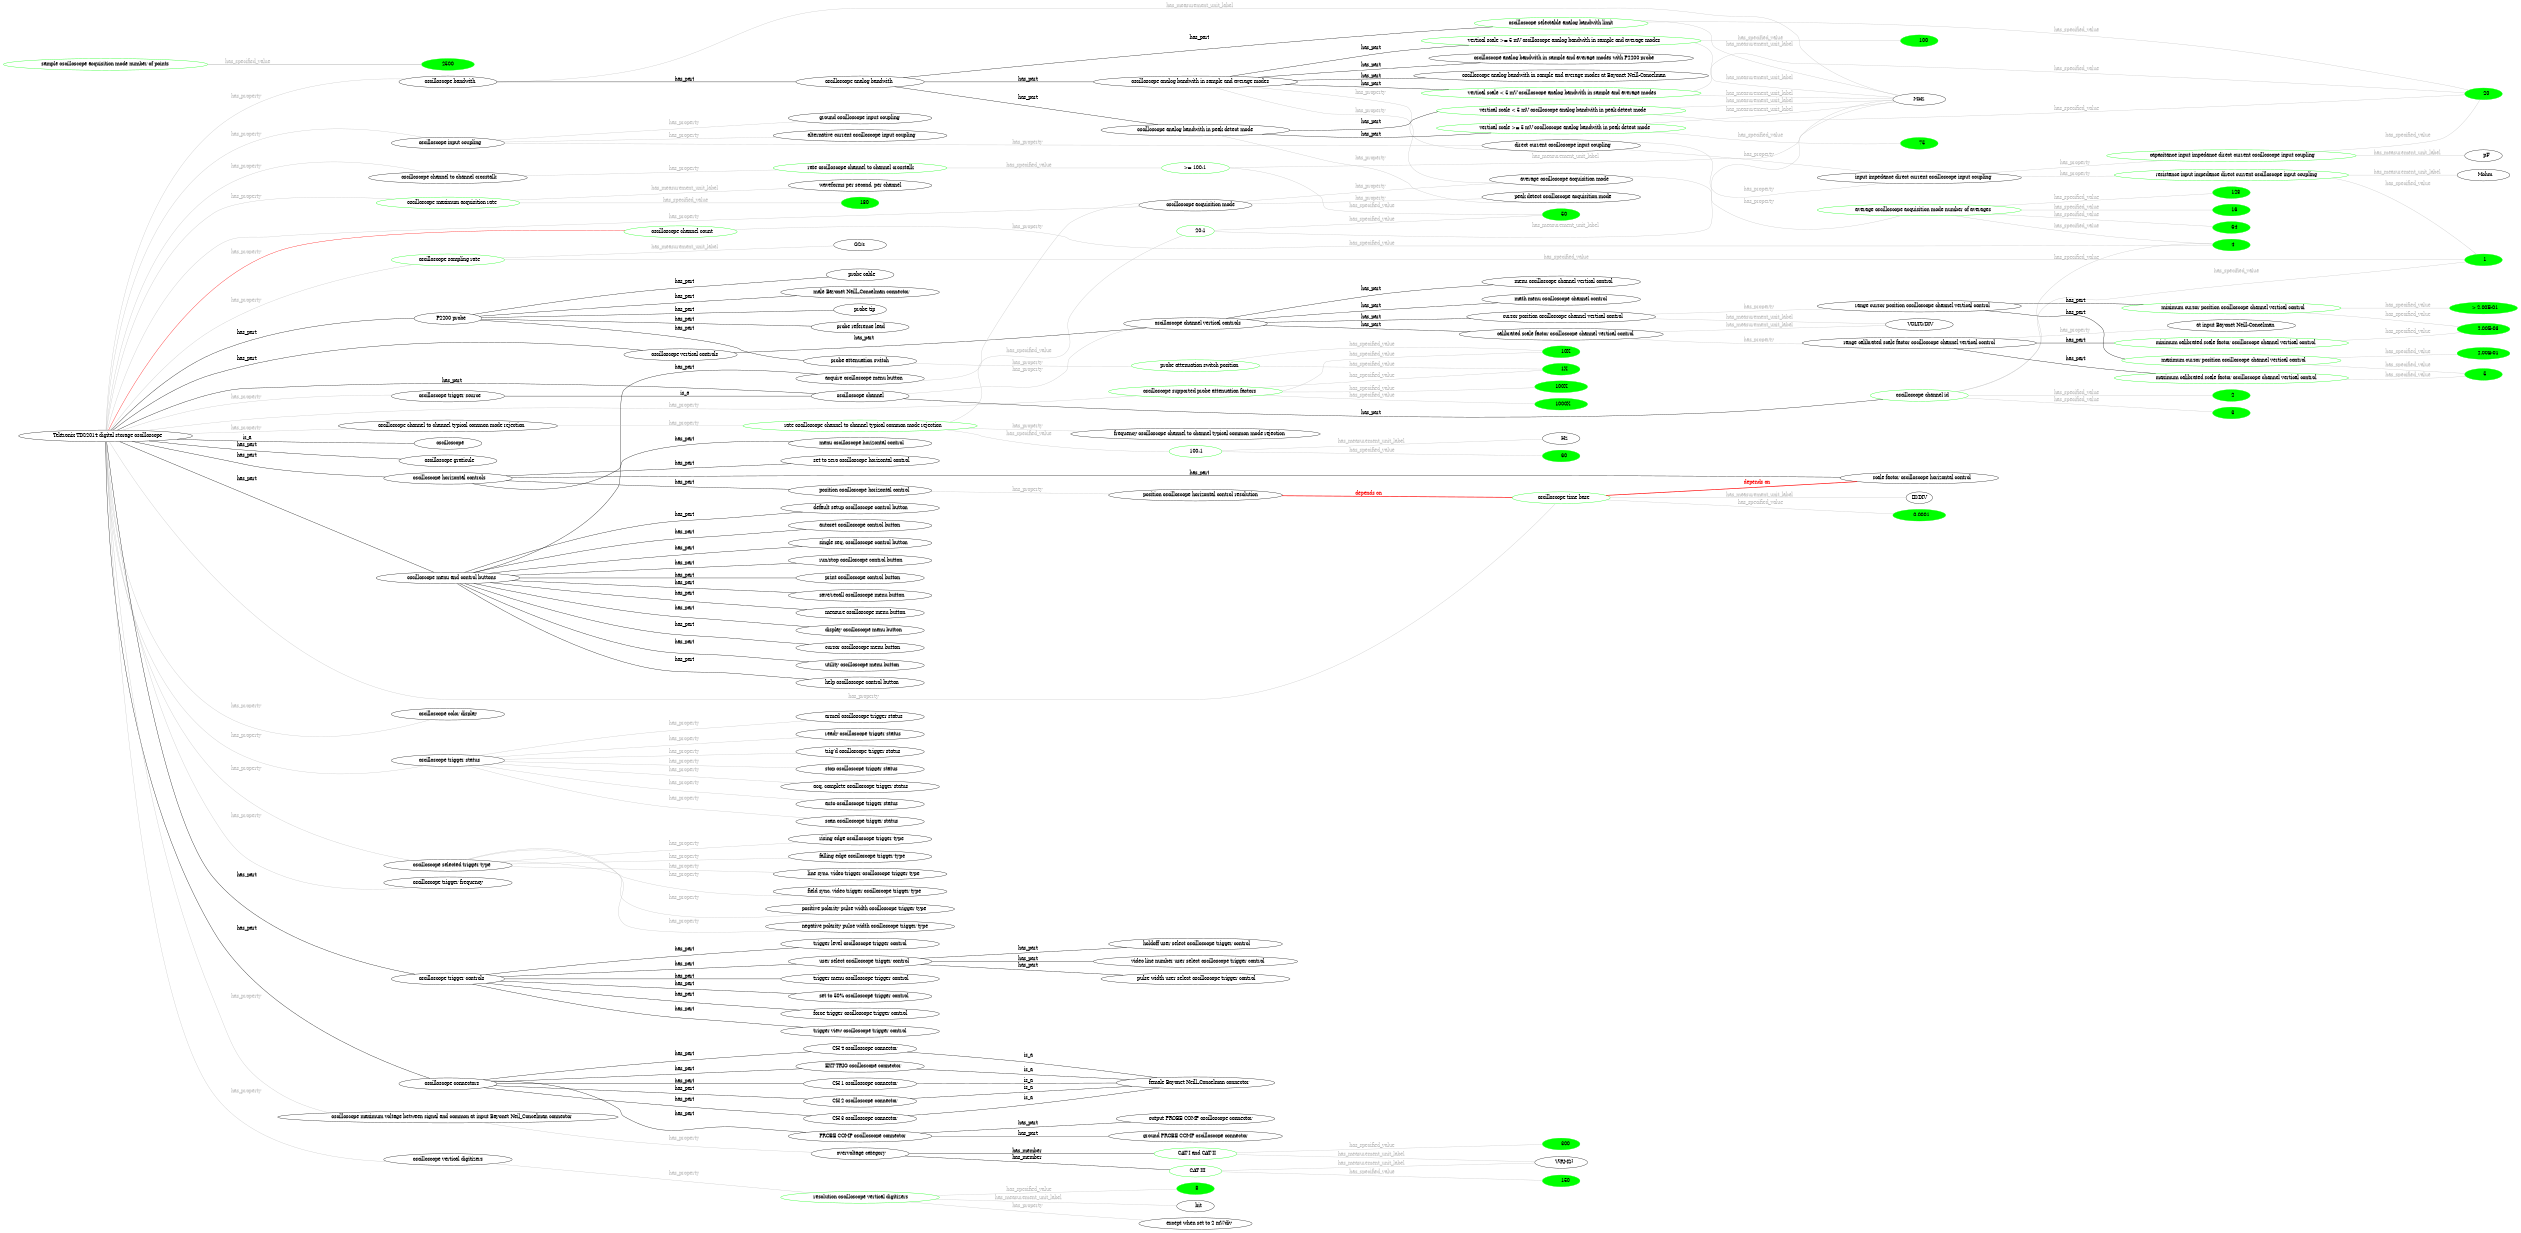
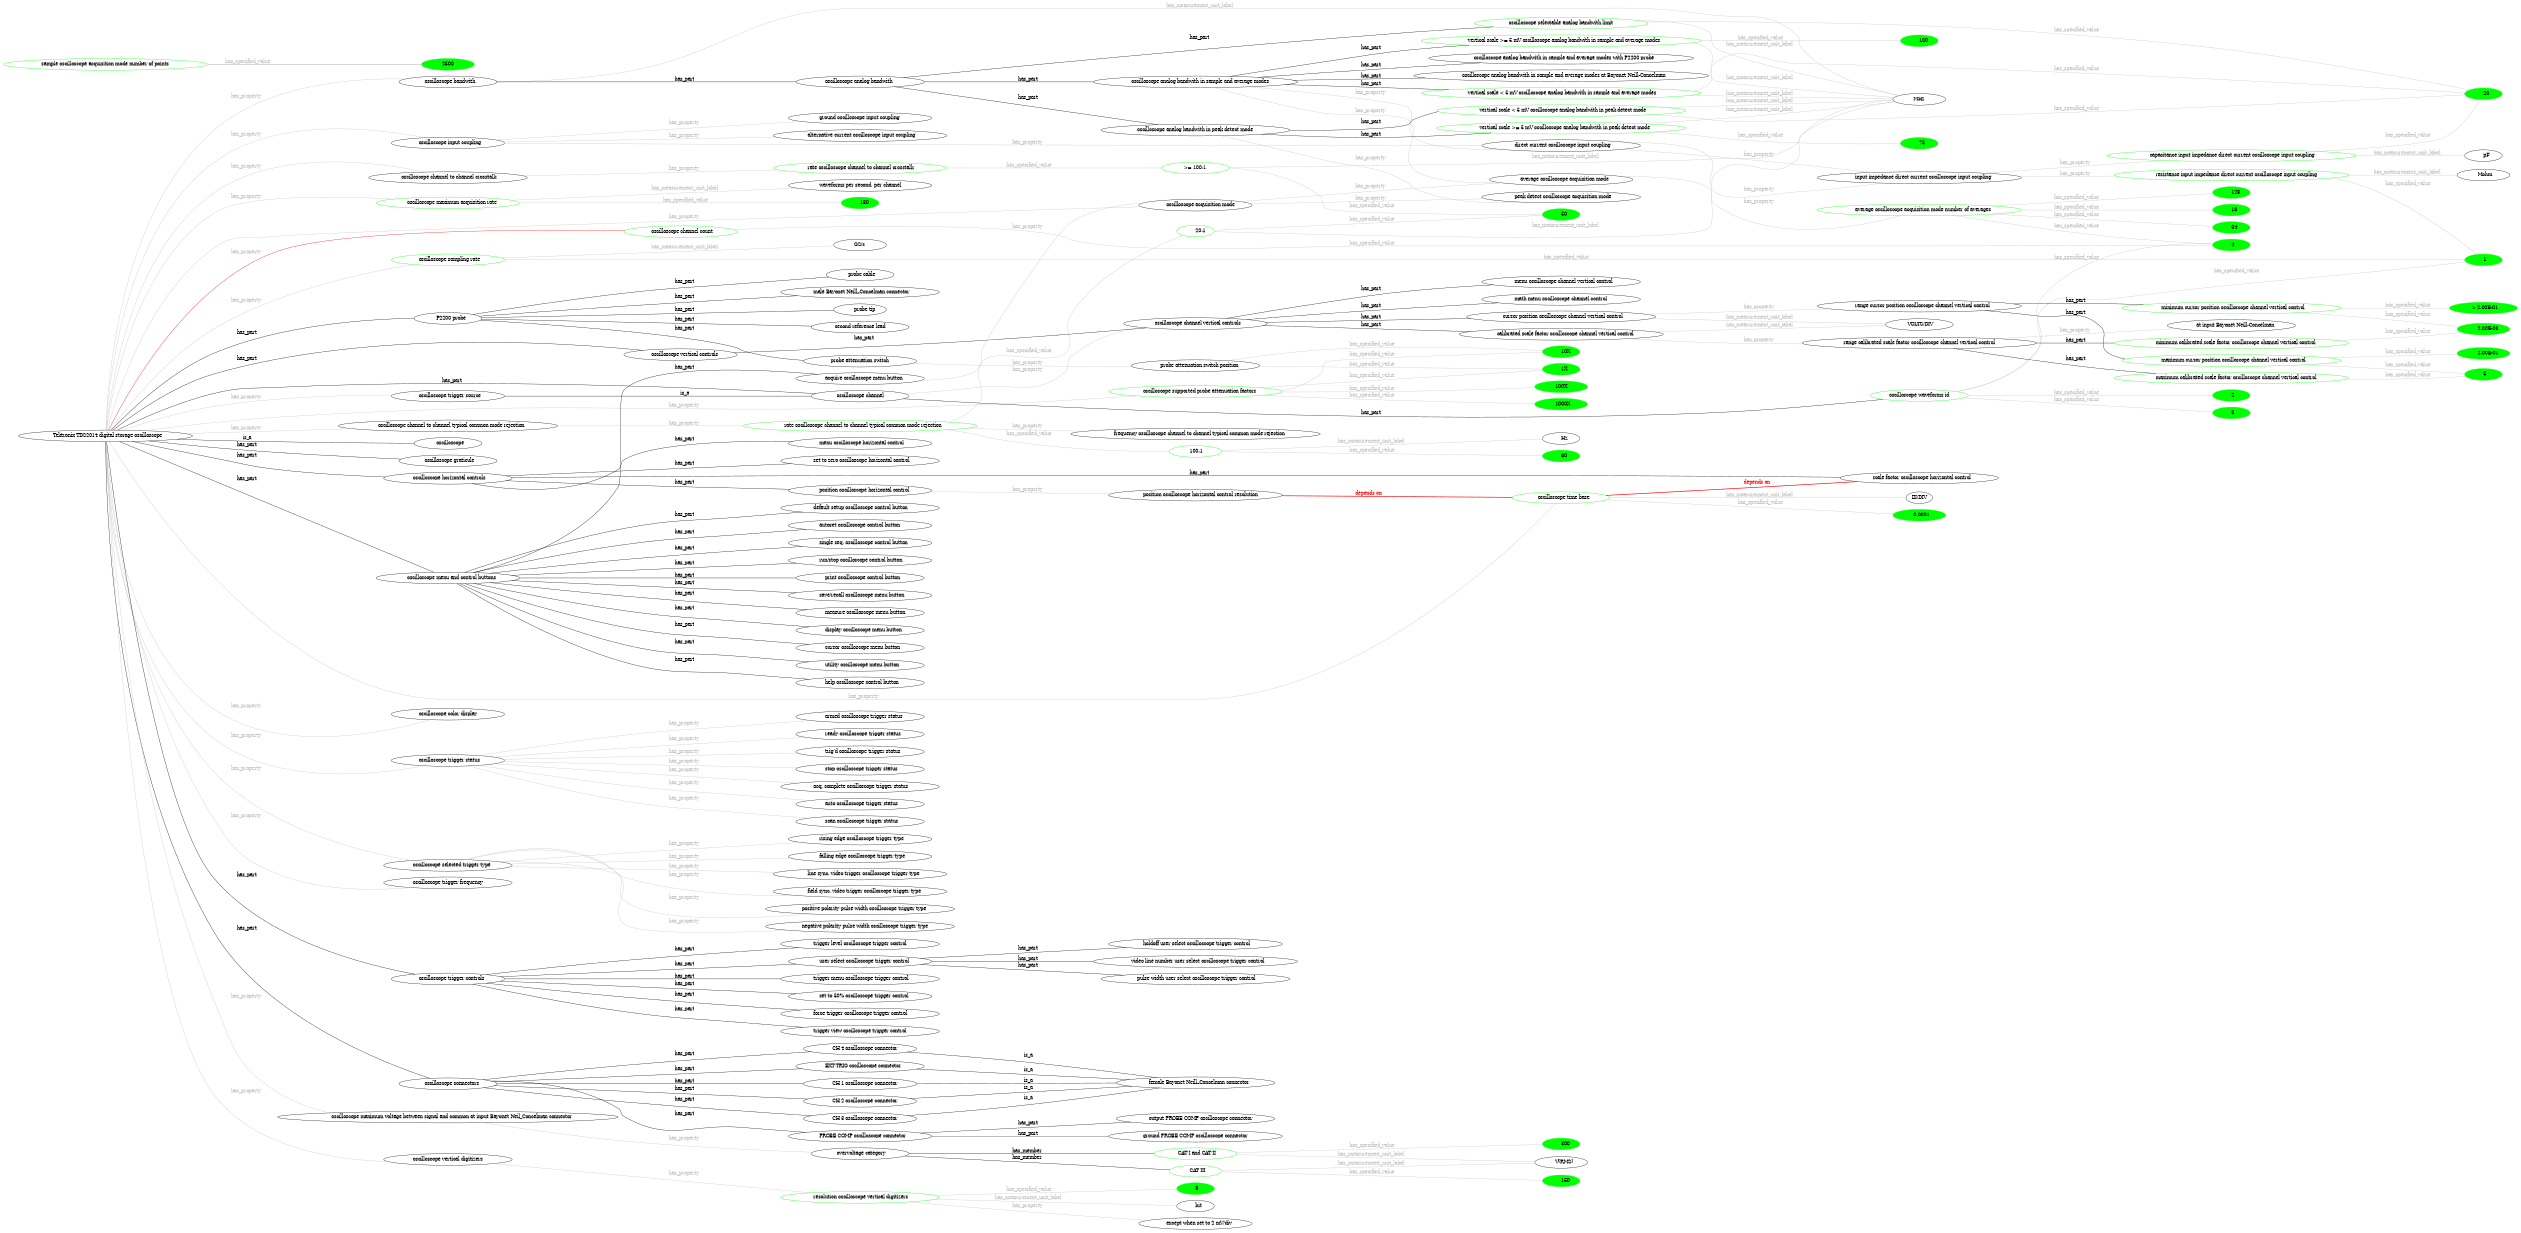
node "probe reference lead": label "probe reference lead" -> "second reference lead"
node "probe attenuation switch position": color green -> black
node "oscilloscope channel id": label "oscilloscope channel id" -> "oscilloscope waveforms id"
